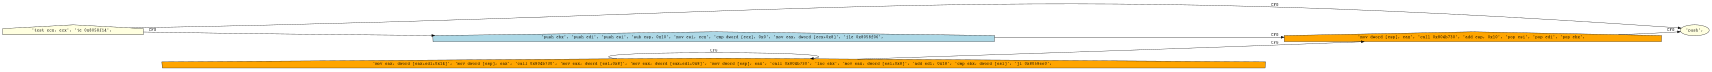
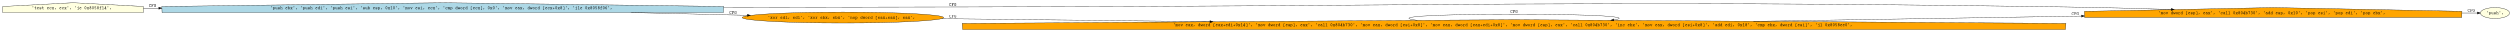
edge "'test ecx, ecx', 'je 0x8058f14'," -> "'push',": removed, label "CFG"
node "'xor edi, edi', 'xor ebx, ebx', 'nop dword [eax+eax], eax',": added
